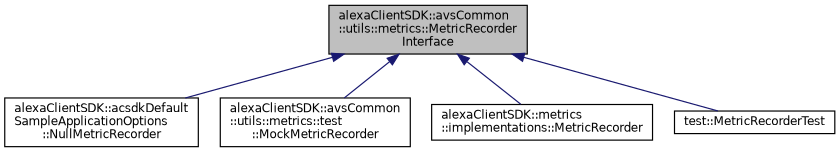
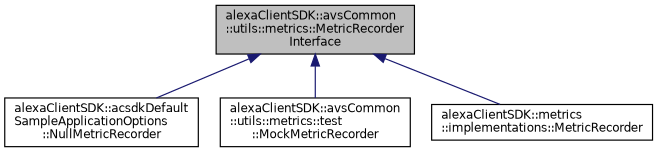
node "test::MetricRecorderTest": removed
